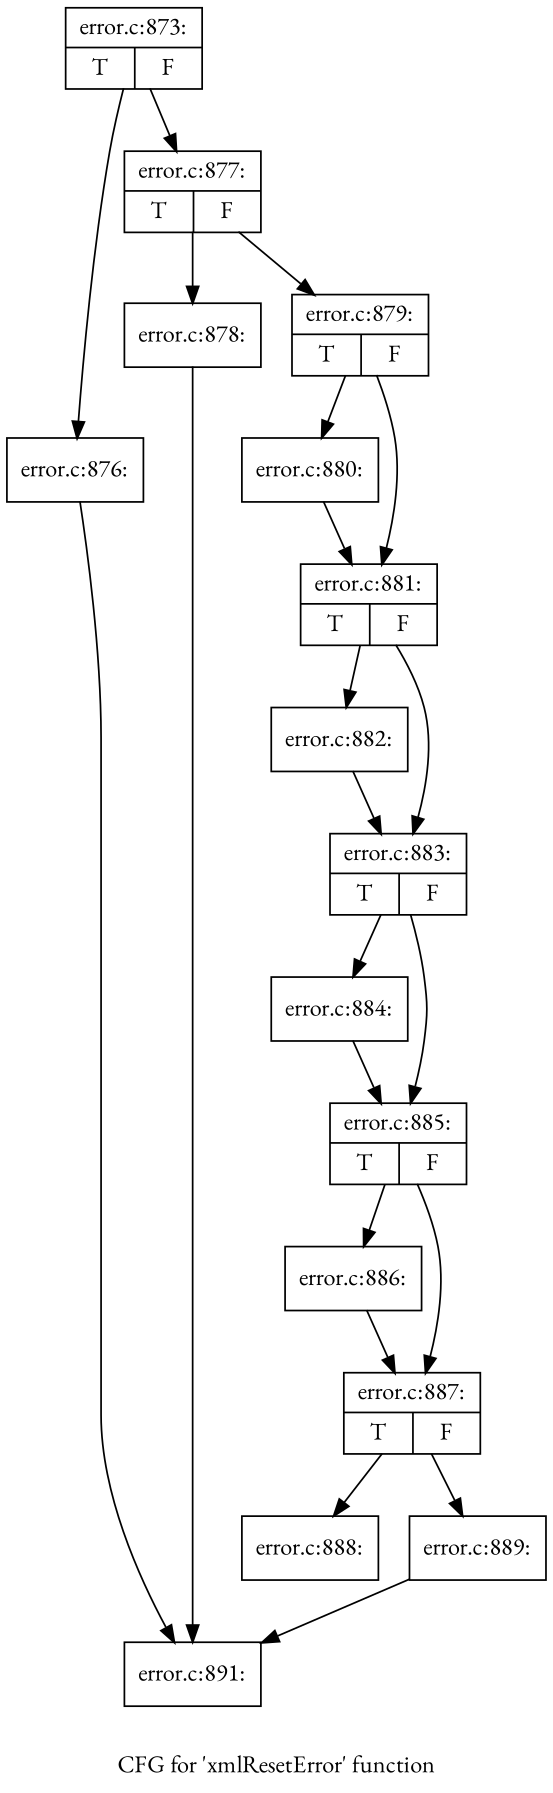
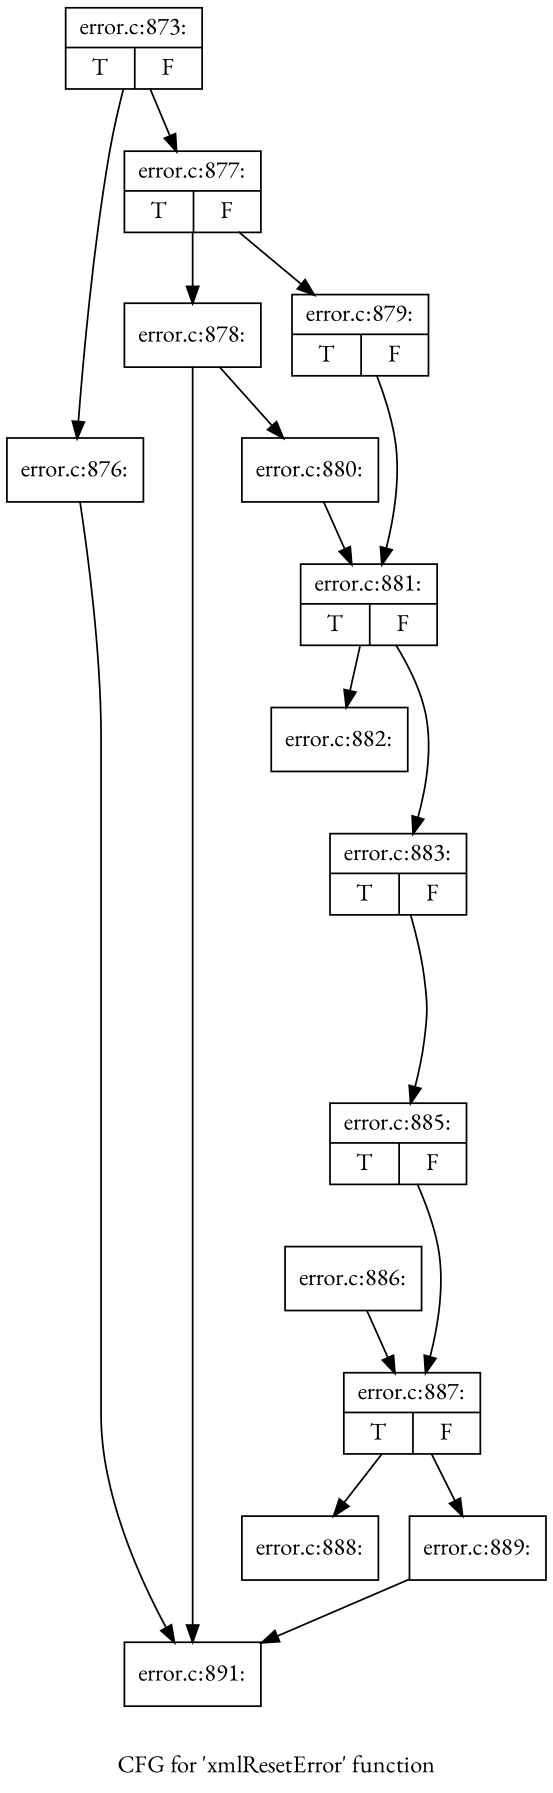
edge "error.c:879:" -> "error.c:880:": now "error.c:878:" -> "error.c:880:"
edge "error.c:882:" -> "error.c:883:": removed
node "error.c:884:": removed
edge "error.c:885:" -> "error.c:886:": removed
